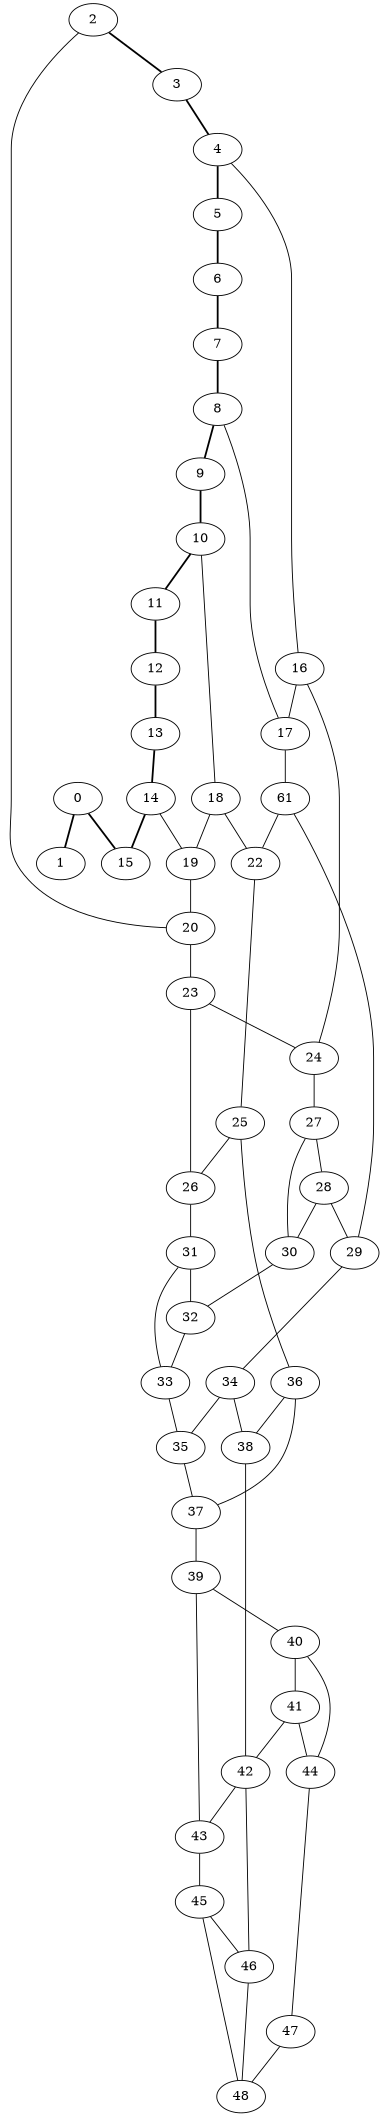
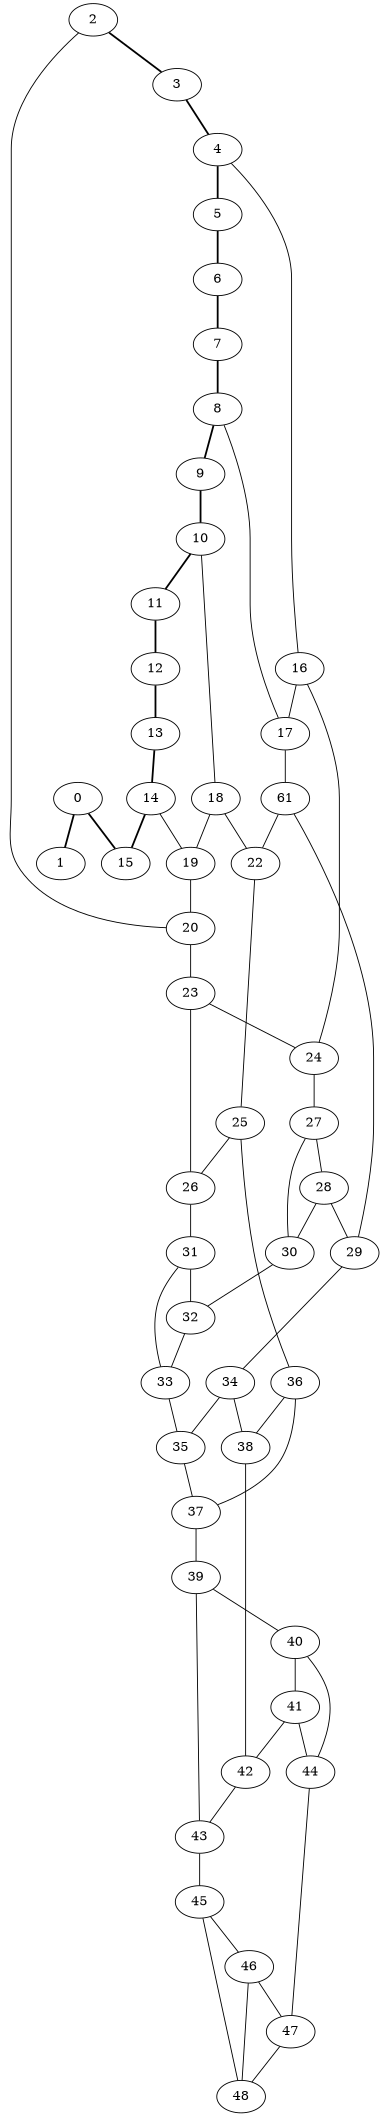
edge "42" -- "46": now "47" -- "46"
